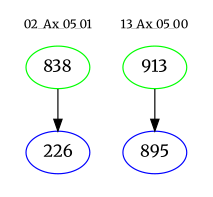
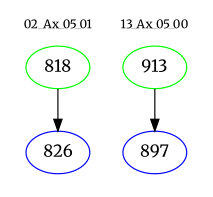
node "838": label "838" -> "818"
node "226": label "226" -> "826"
node "895": label "895" -> "897"
